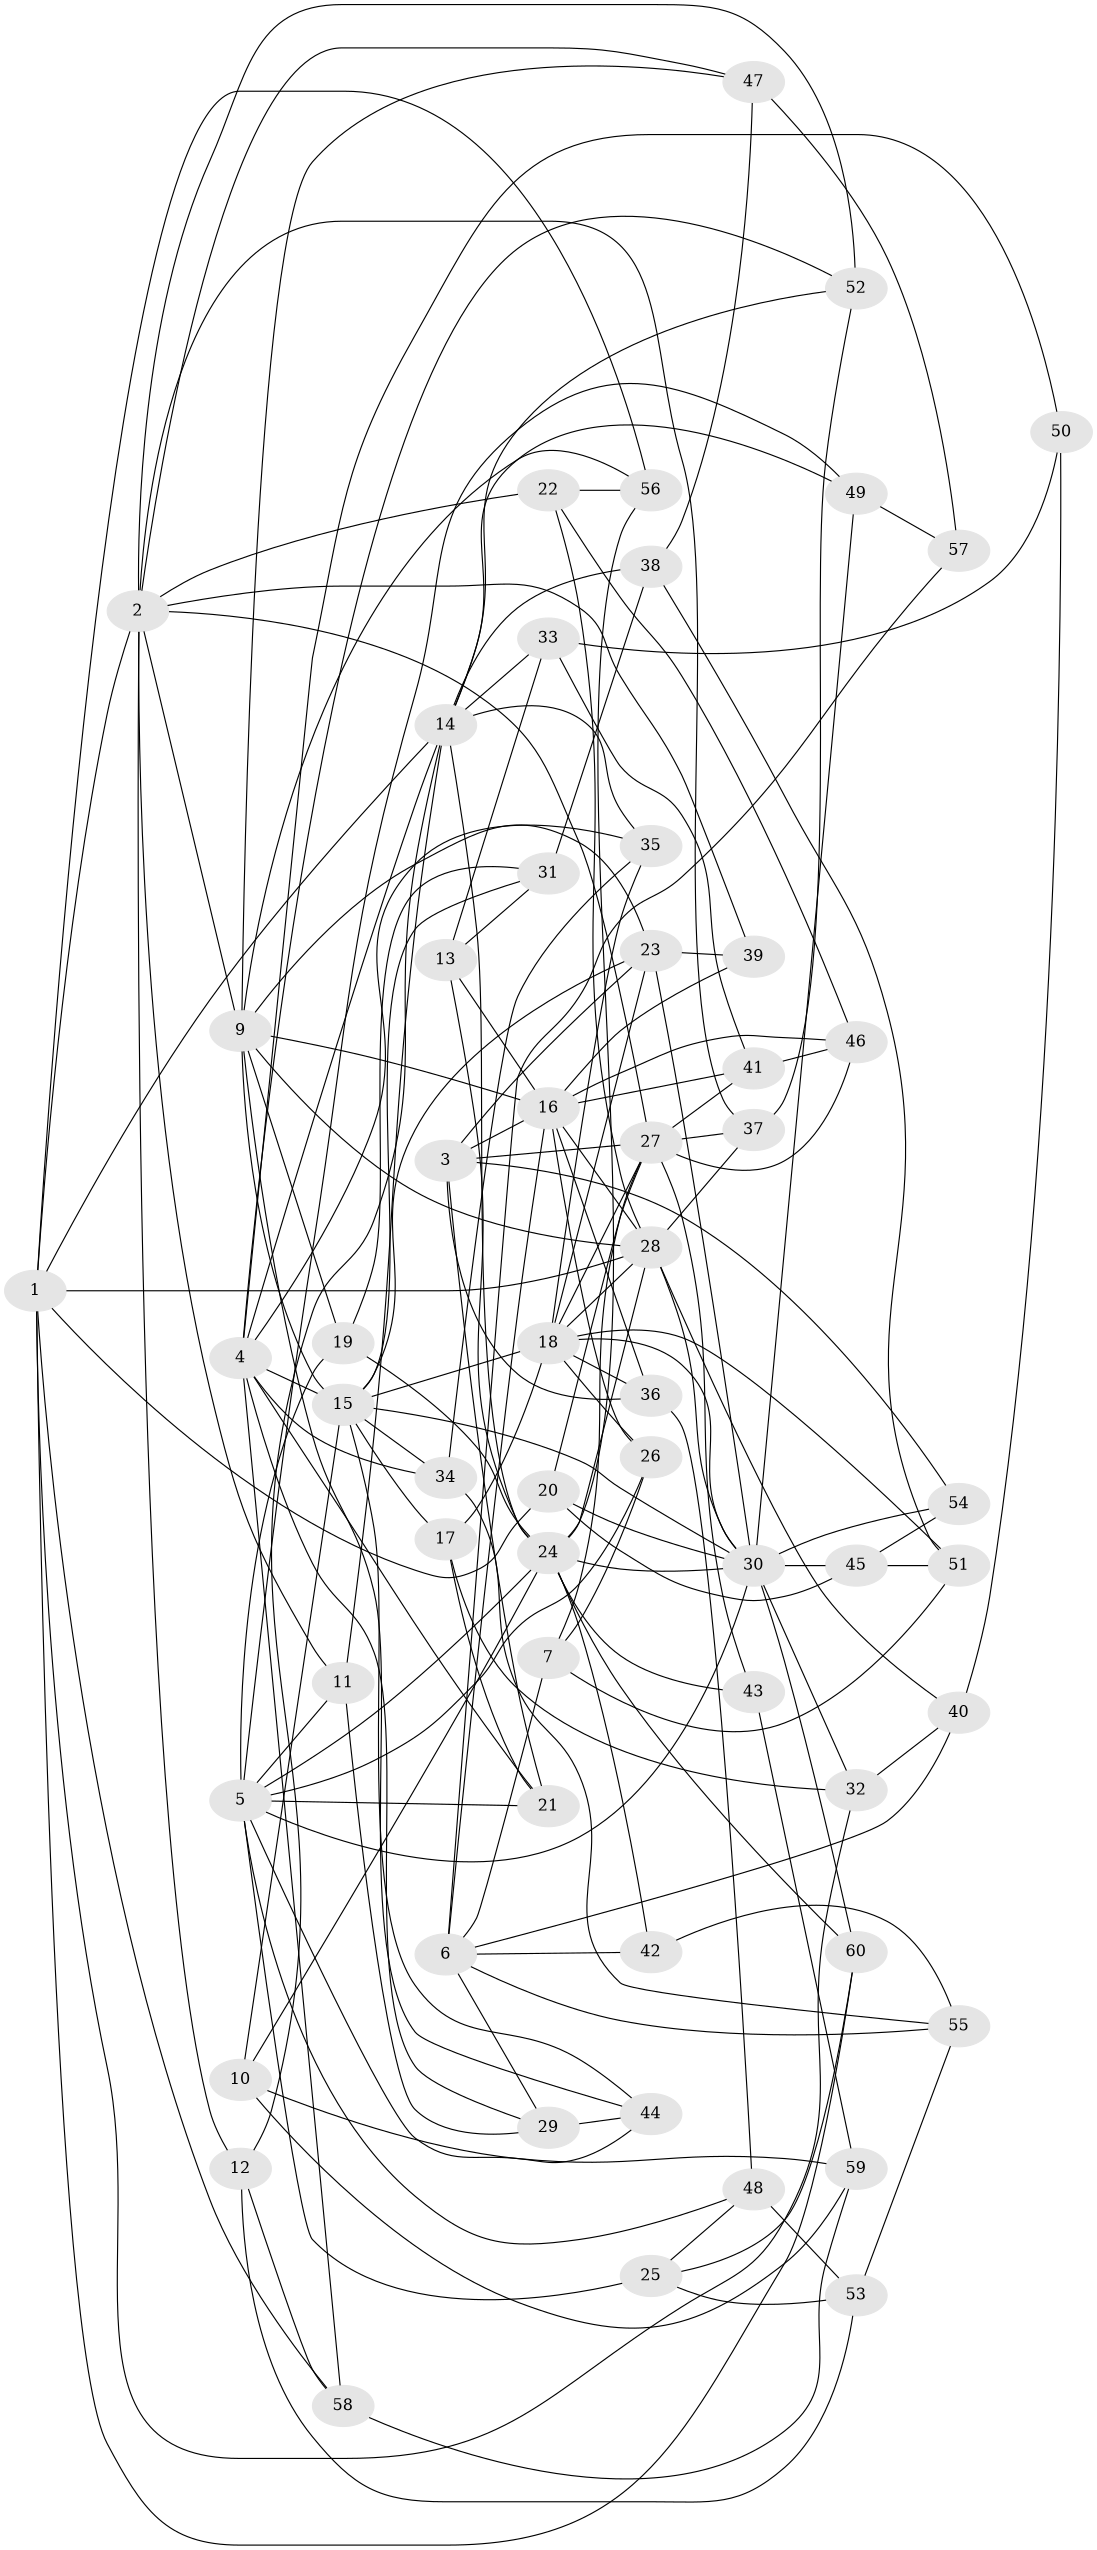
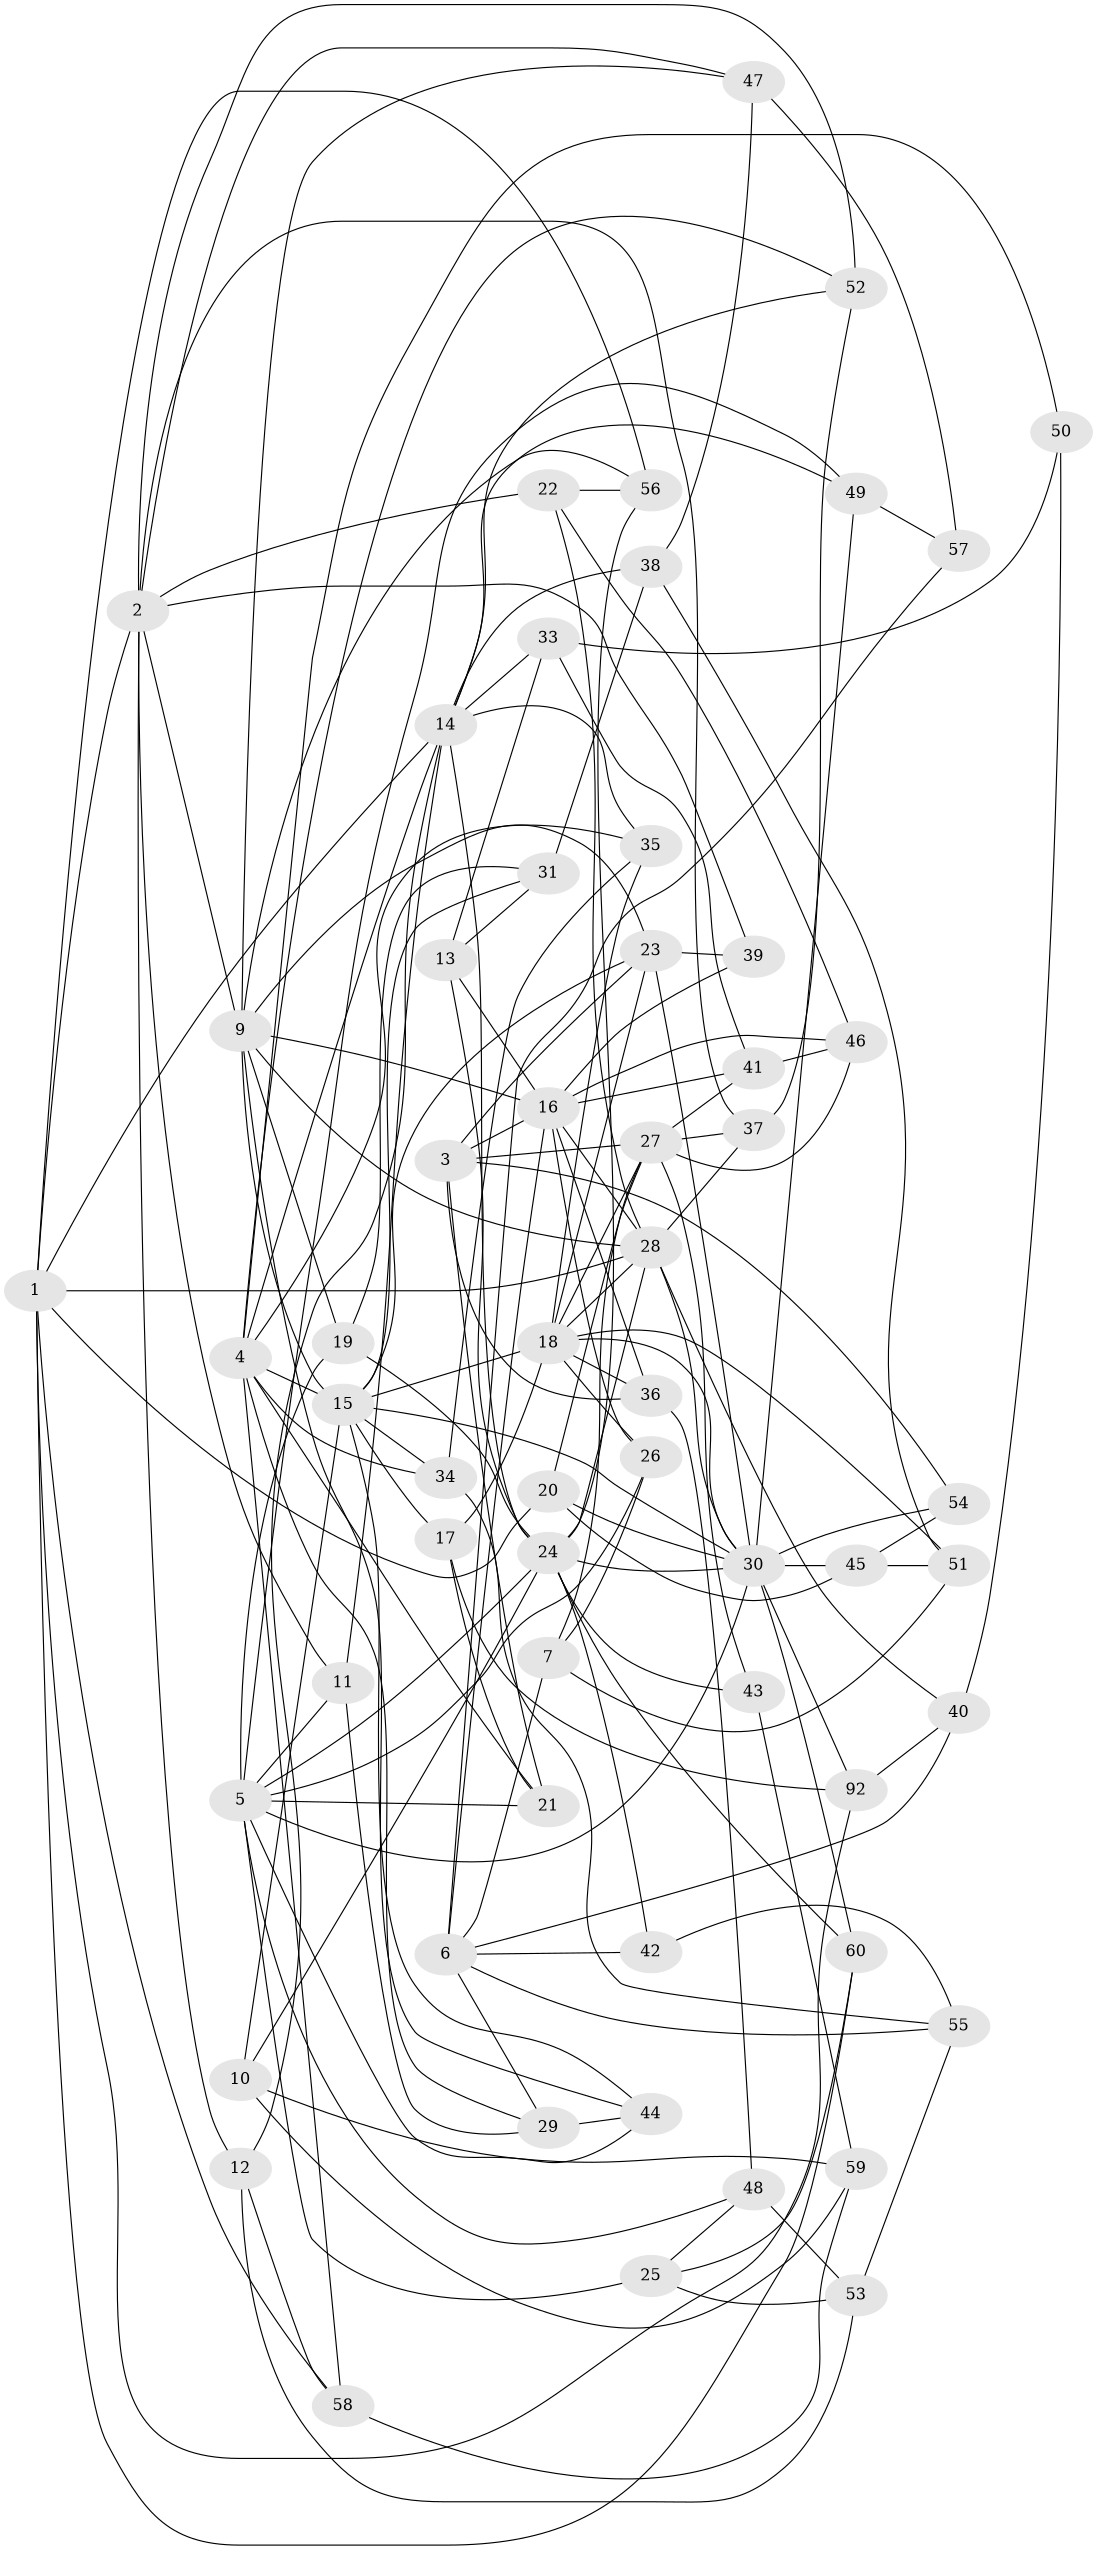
edge "2" -- "27": removed
node "32": label "32" -> "92"
